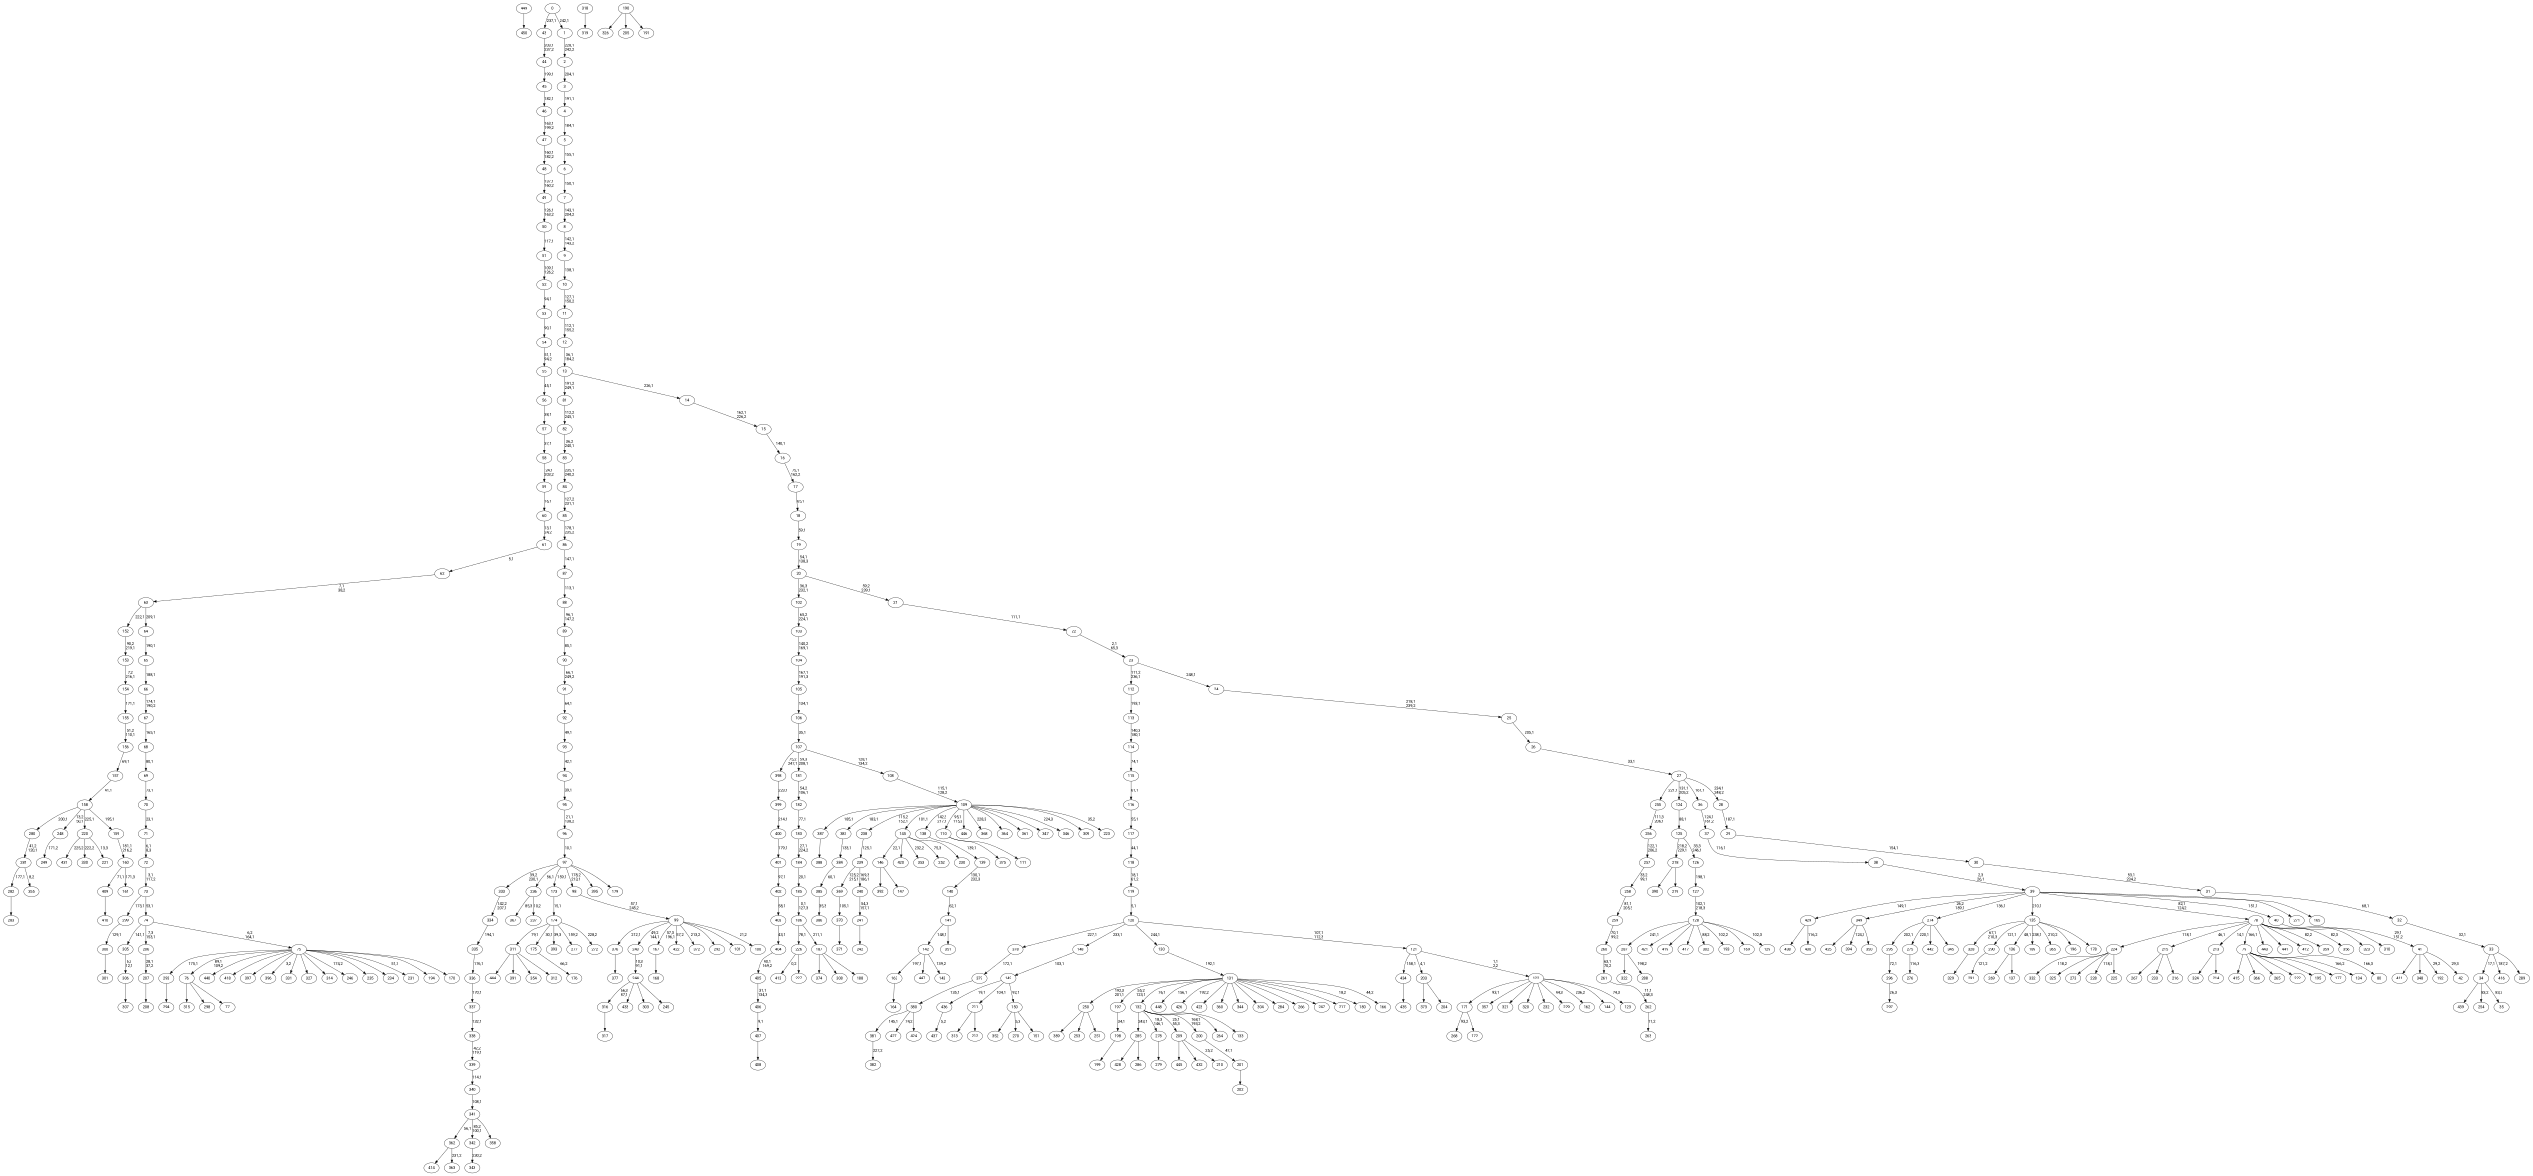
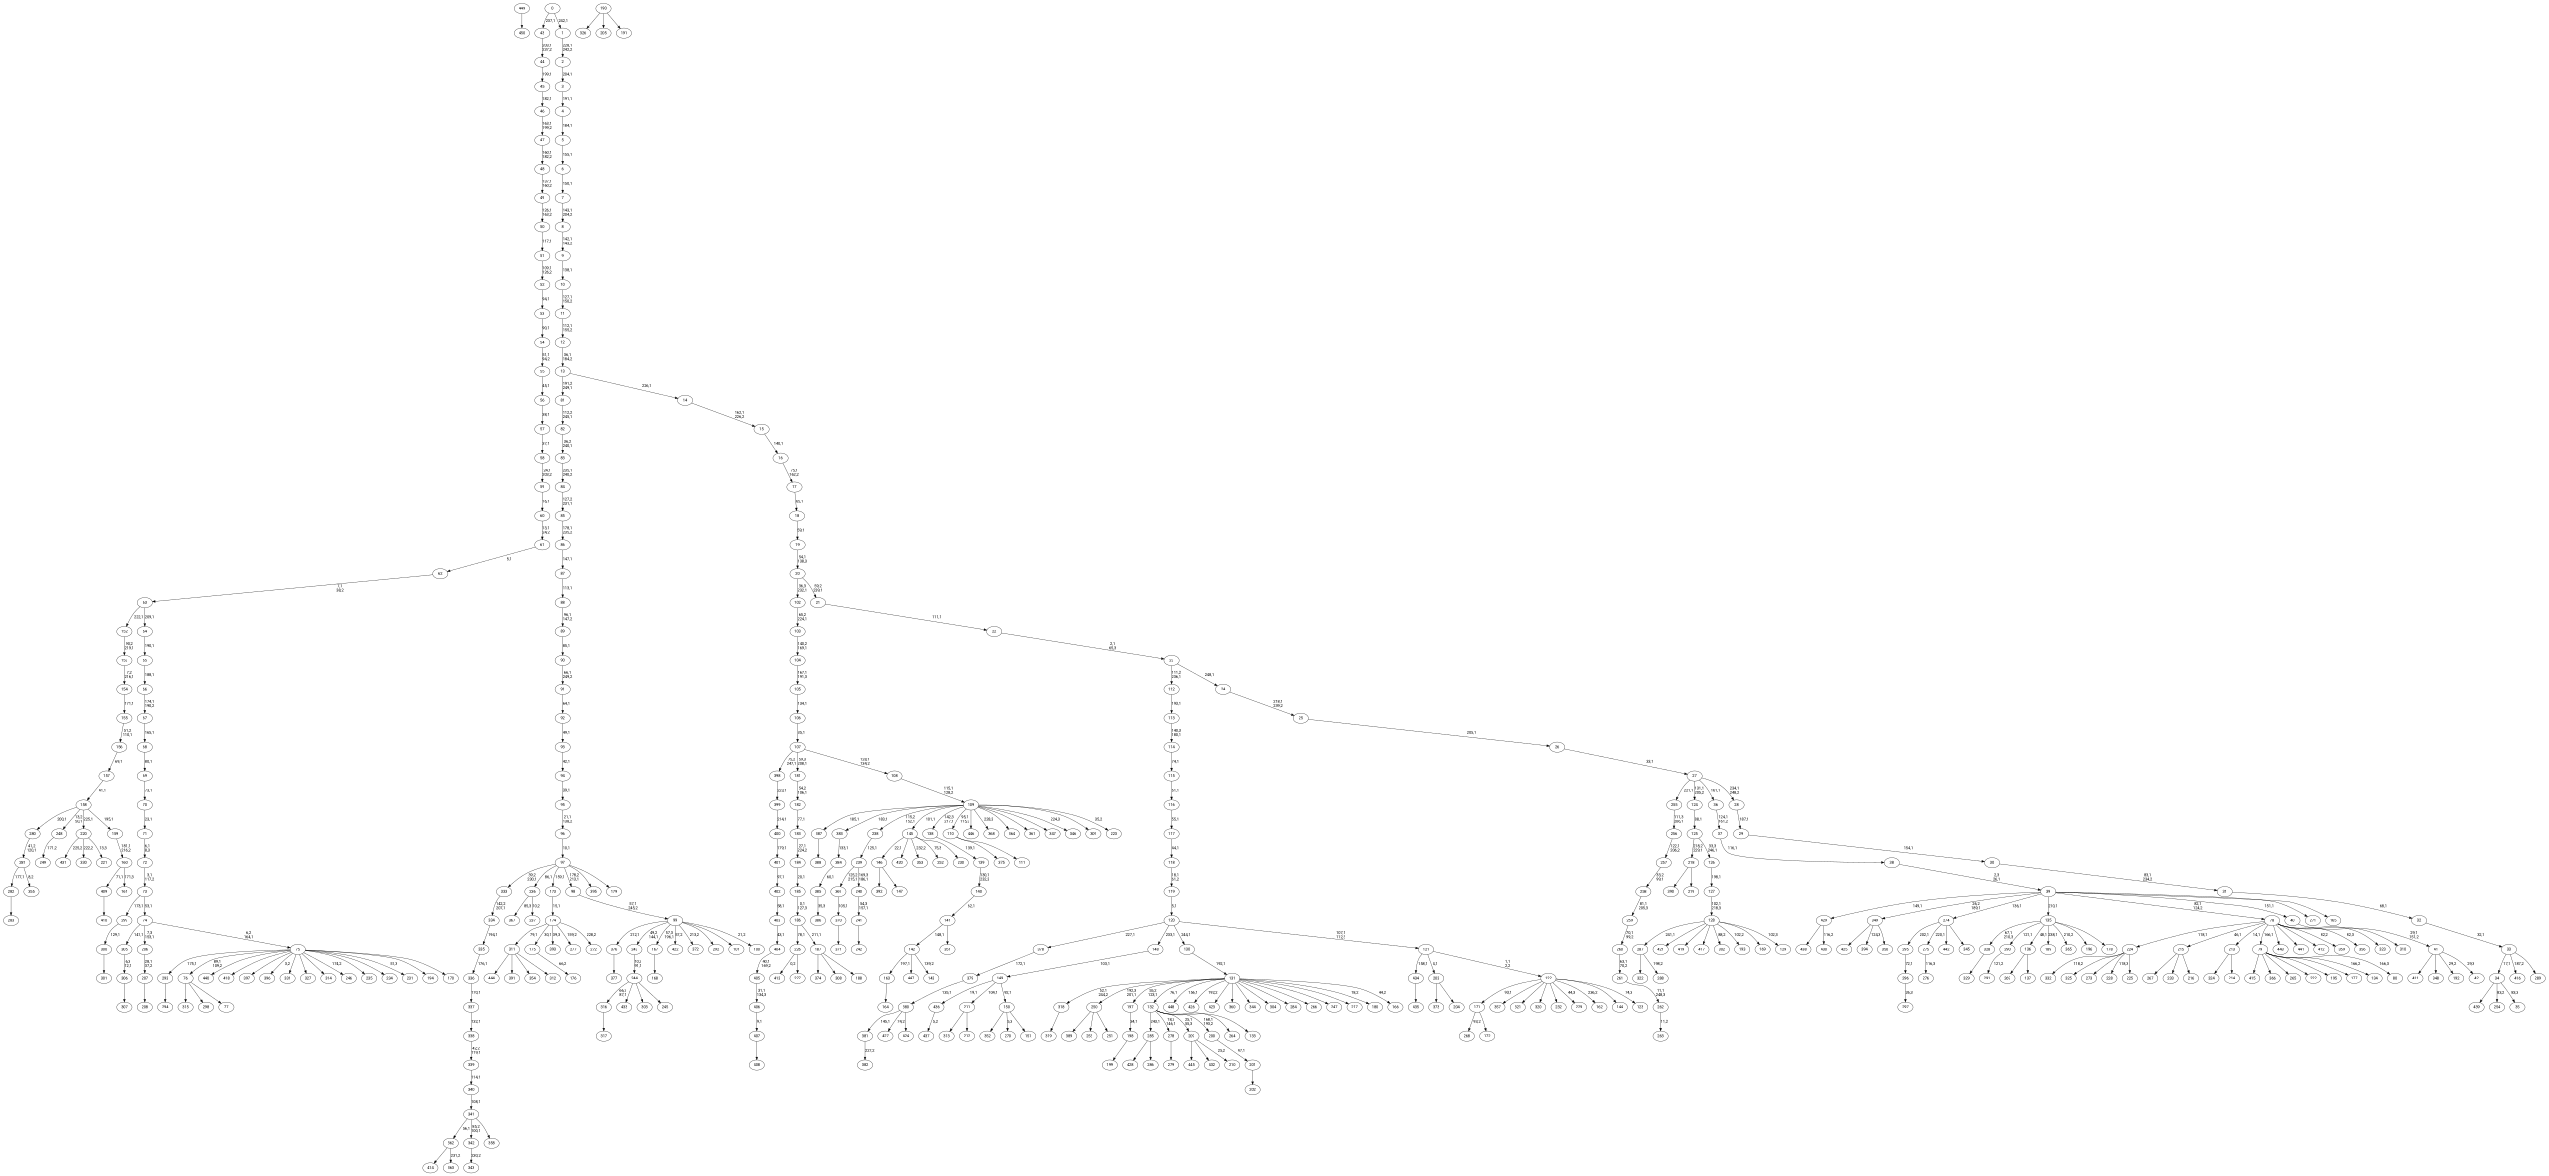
edge "131" -> "318": added, label "52,1 244,2"
